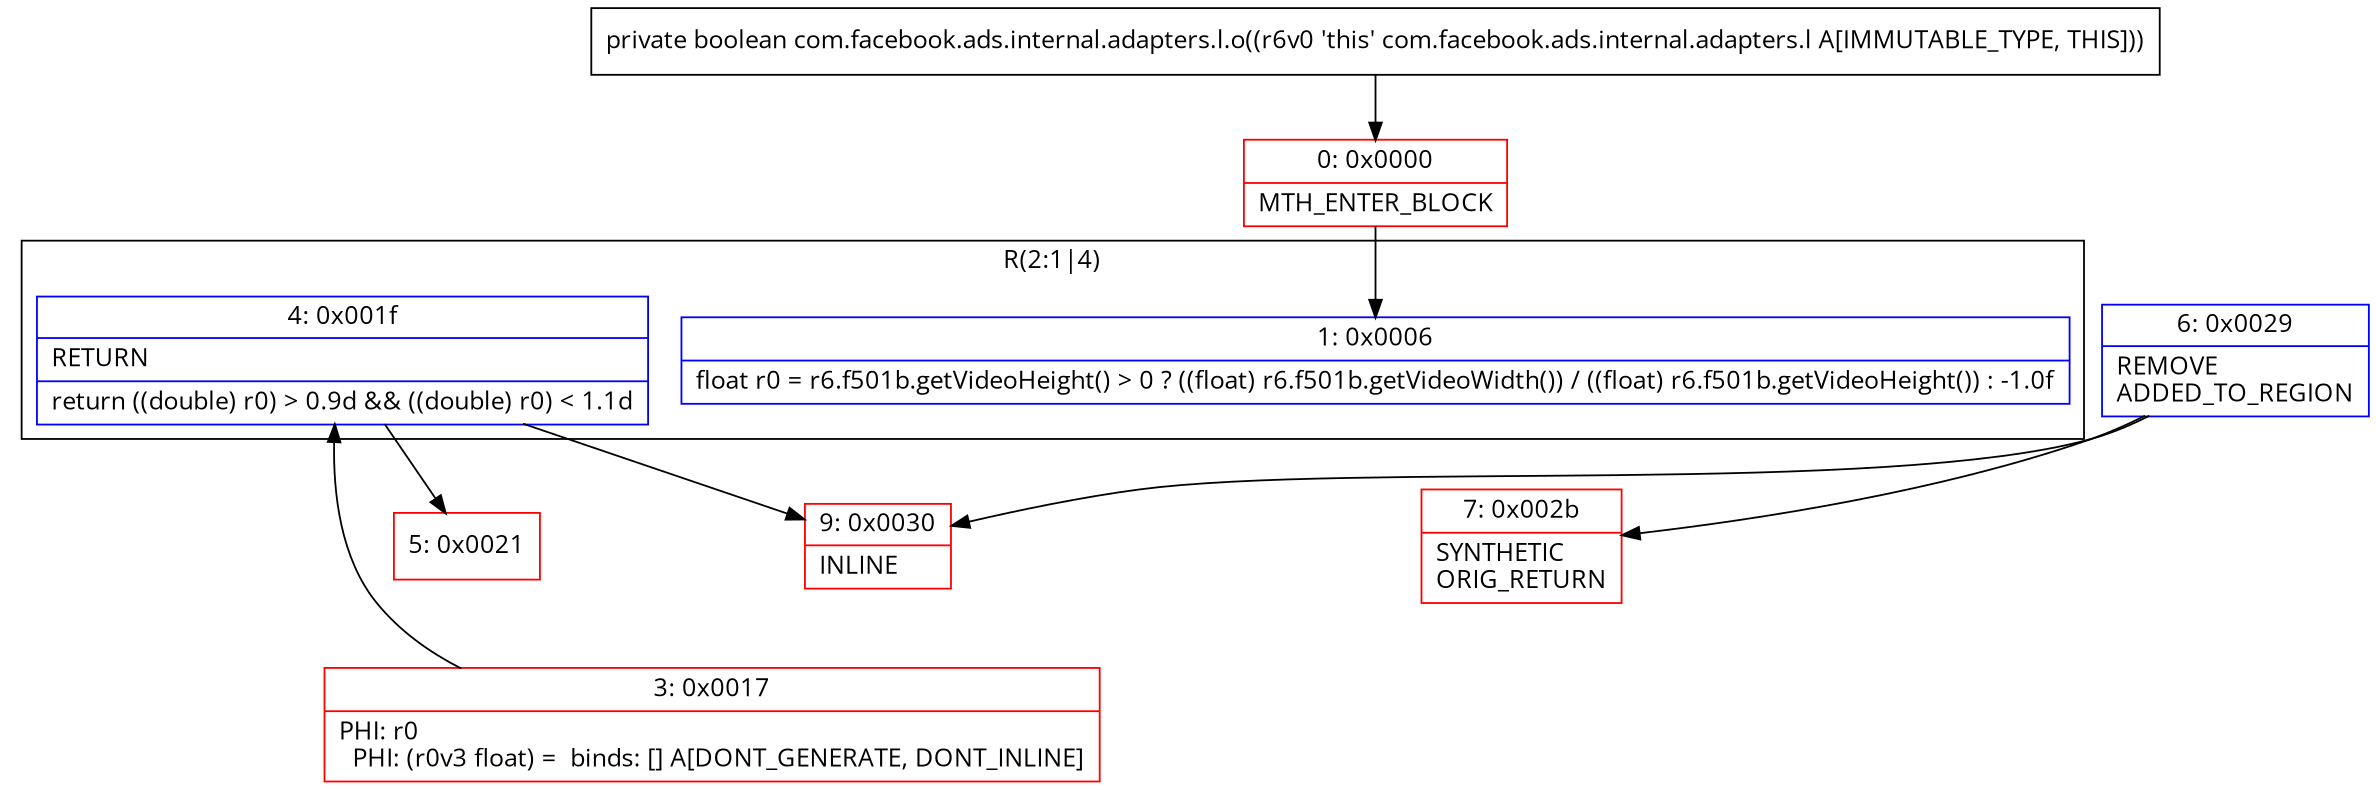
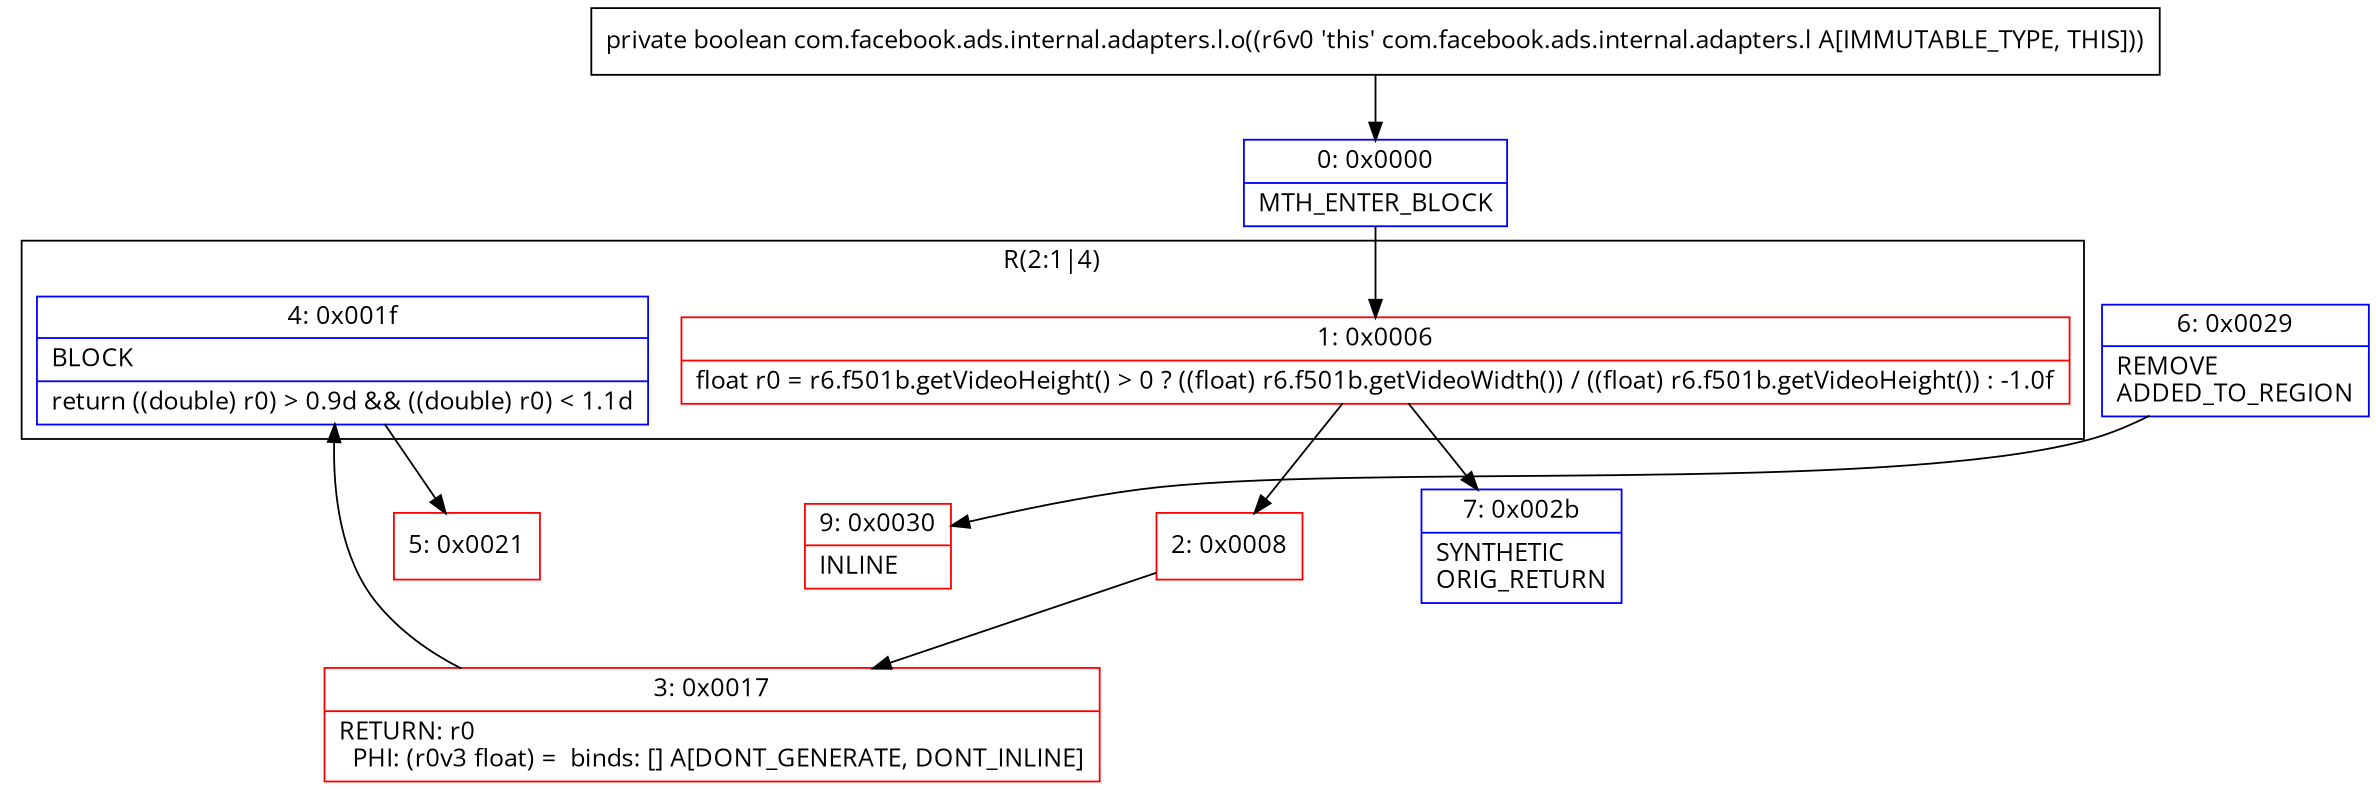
node "0: 0x0000": color red -> blue
node "4: 0x001f": text "RETURN" -> "BLOCK"
node "1: 0x0006": color blue -> red
edge "4: 0x001f" -> "9: 0x0030": removed
edge "6: 0x0029" -> "7: 0x002b": now "1: 0x0006" -> "7: 0x002b"
node "2: 0x0008": added
node "7: 0x002b": color red -> blue
node "3: 0x0017": text "PHI: r0" -> "RETURN: r0"
